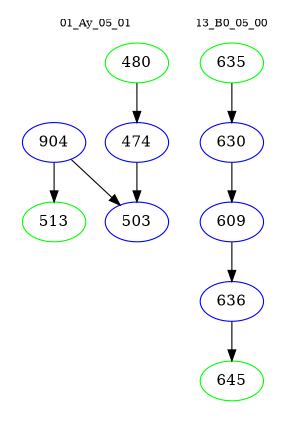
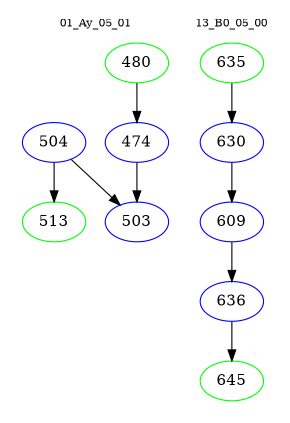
node "904": label "904" -> "504"
